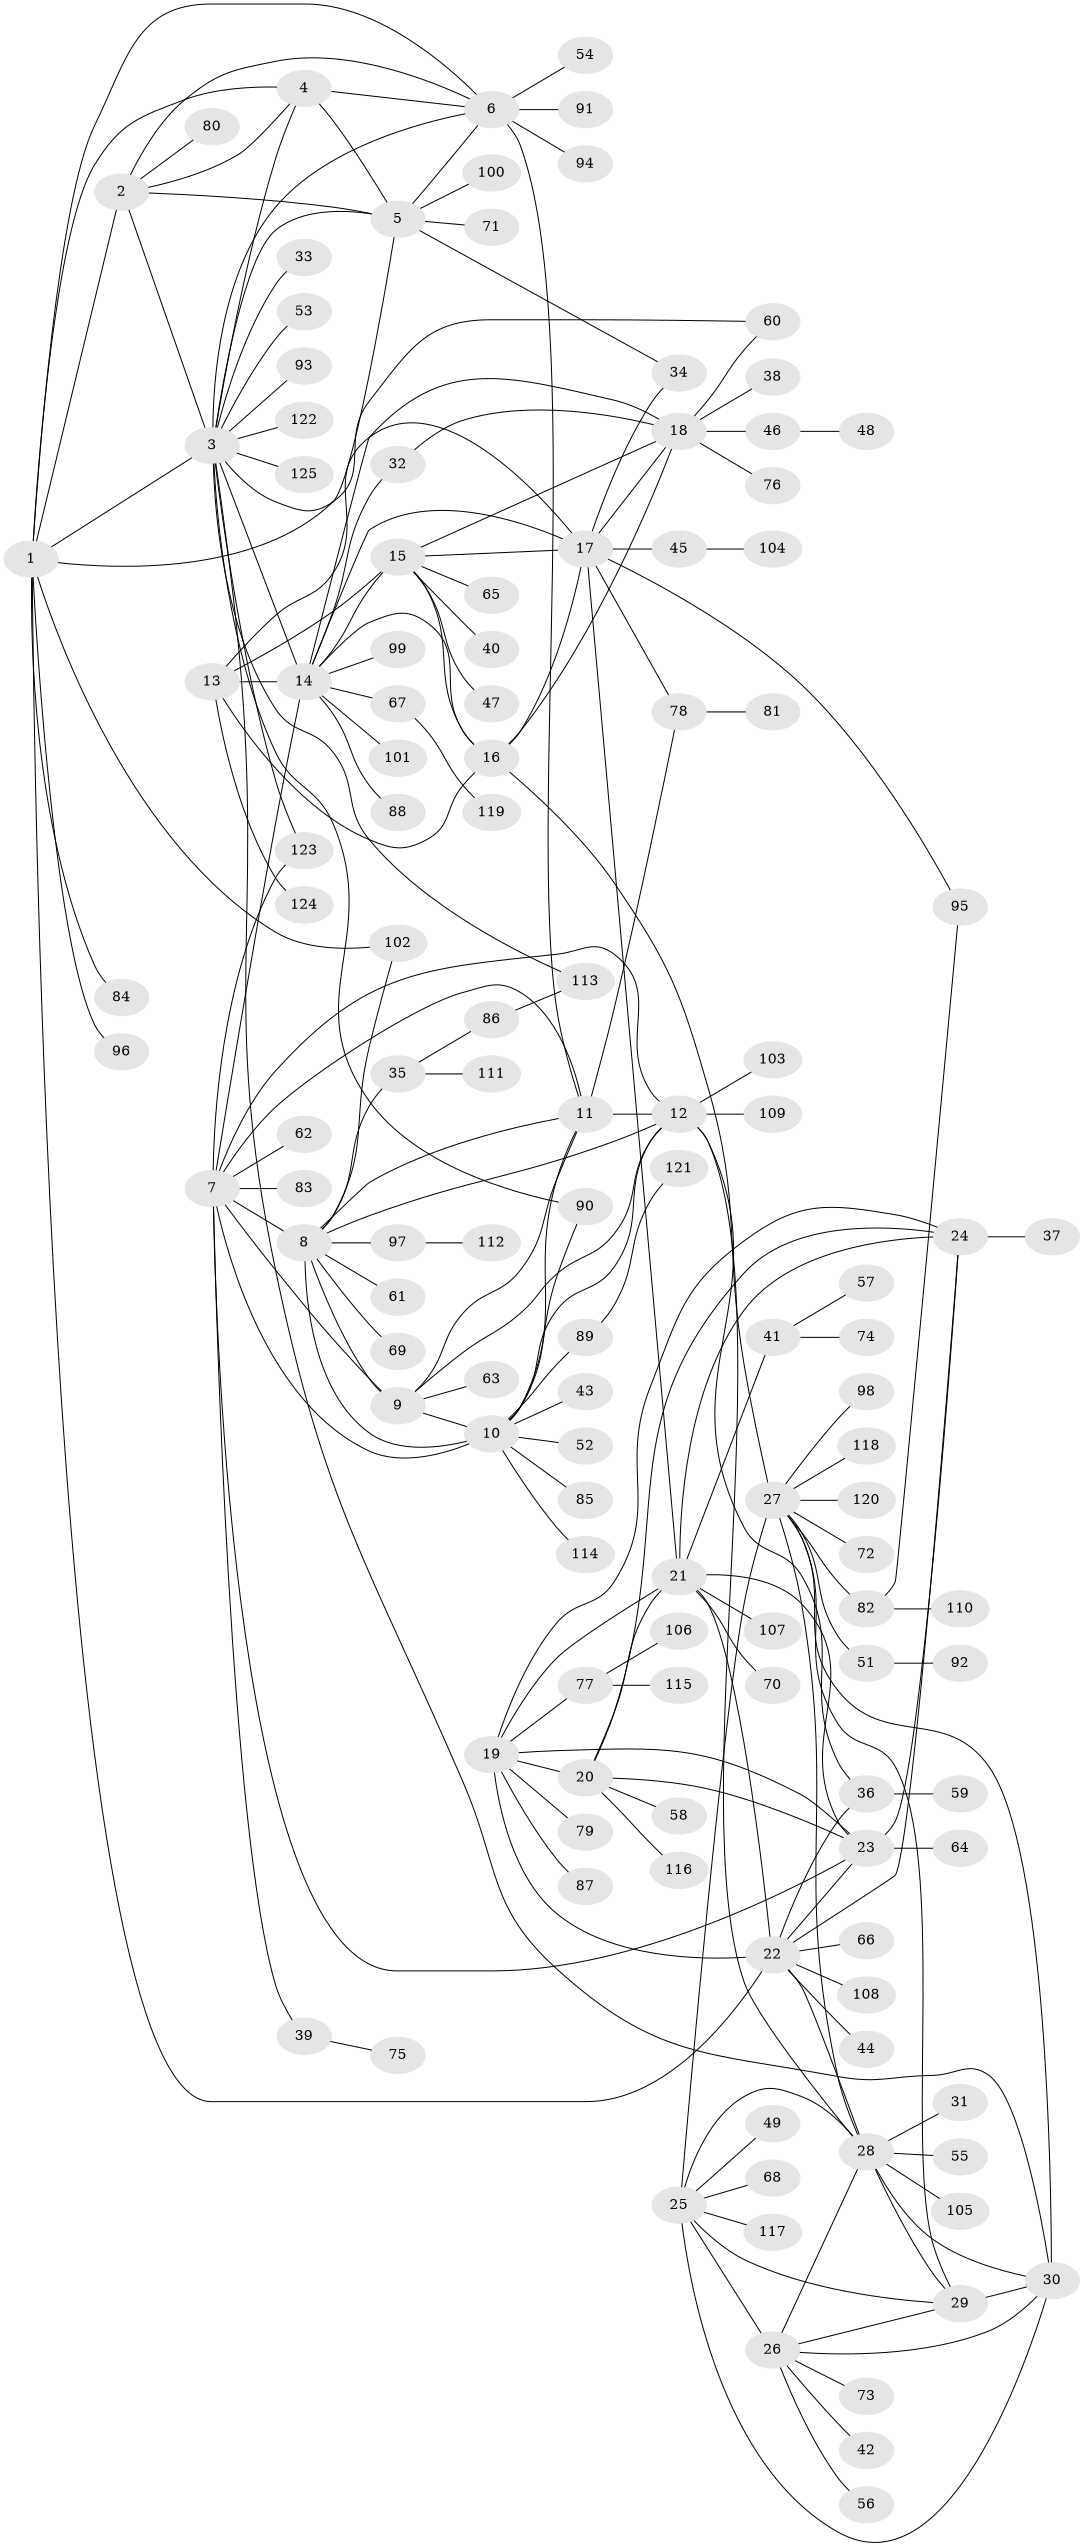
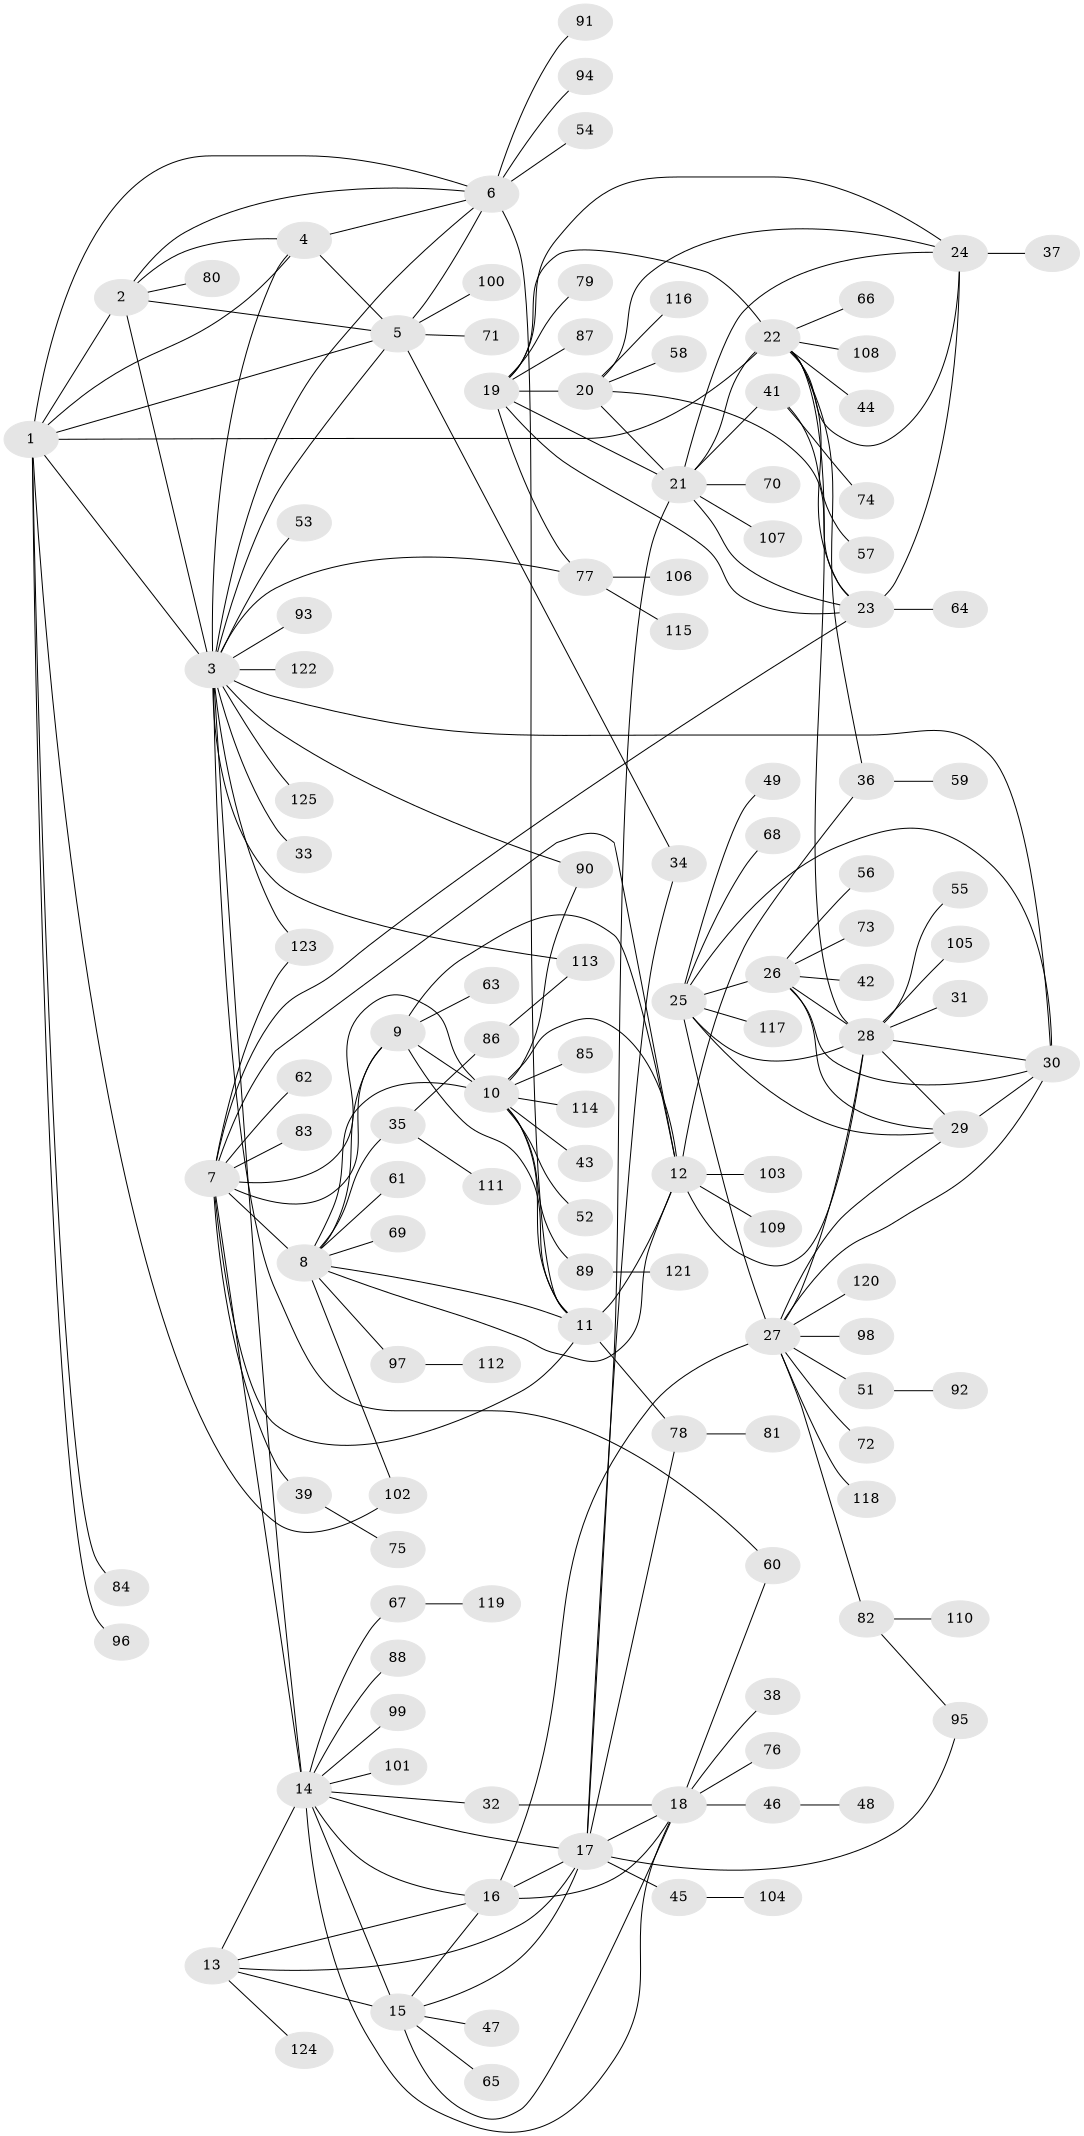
edge "77" -- "3": added
node "40": removed
